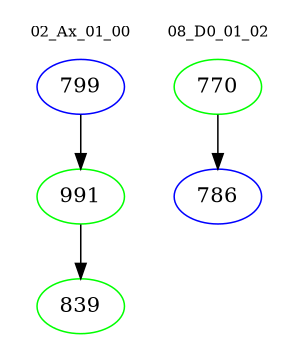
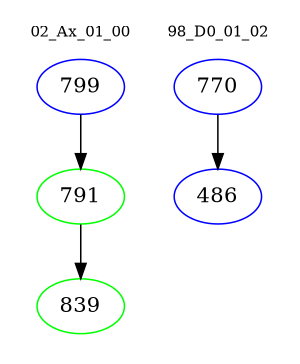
cluster "08_D0_01_02": label "08_D0_01_02" -> "98_D0_01_02"
node "770": color green -> blue
node "991": label "991" -> "791"
node "786": label "786" -> "486"
